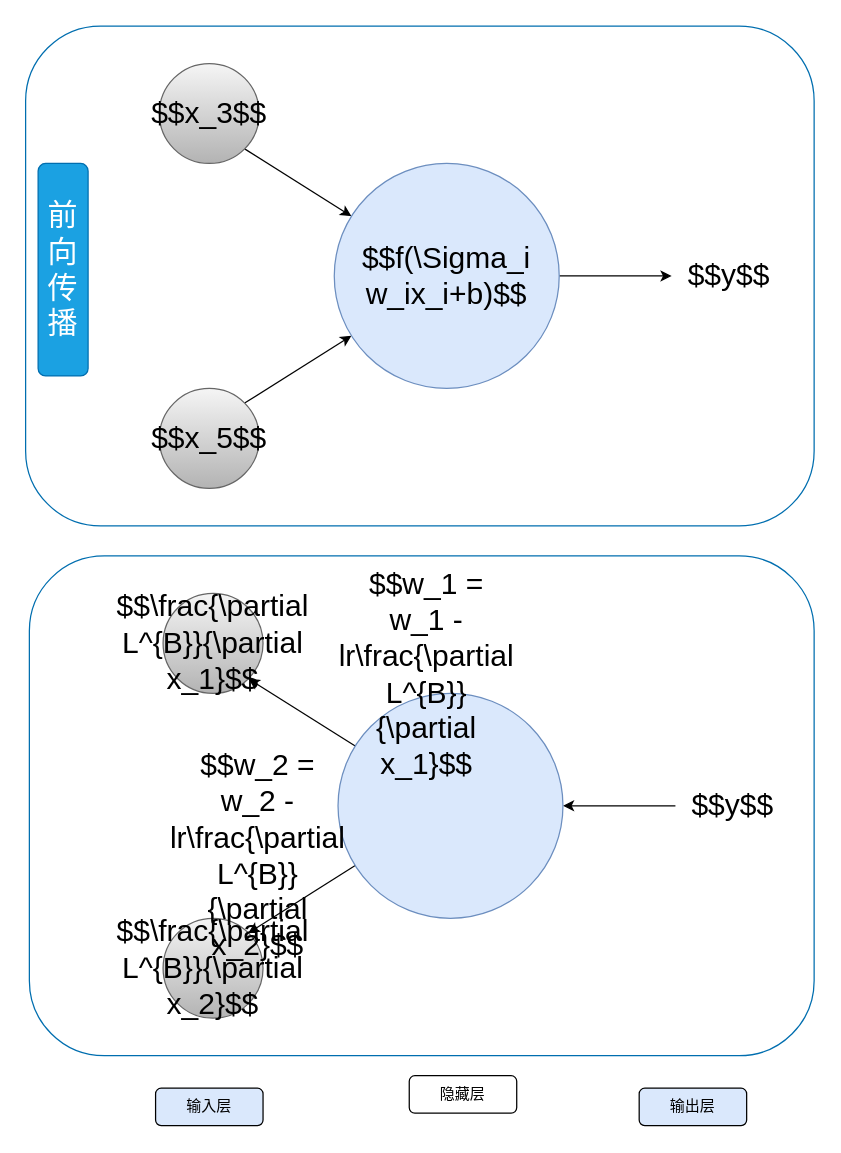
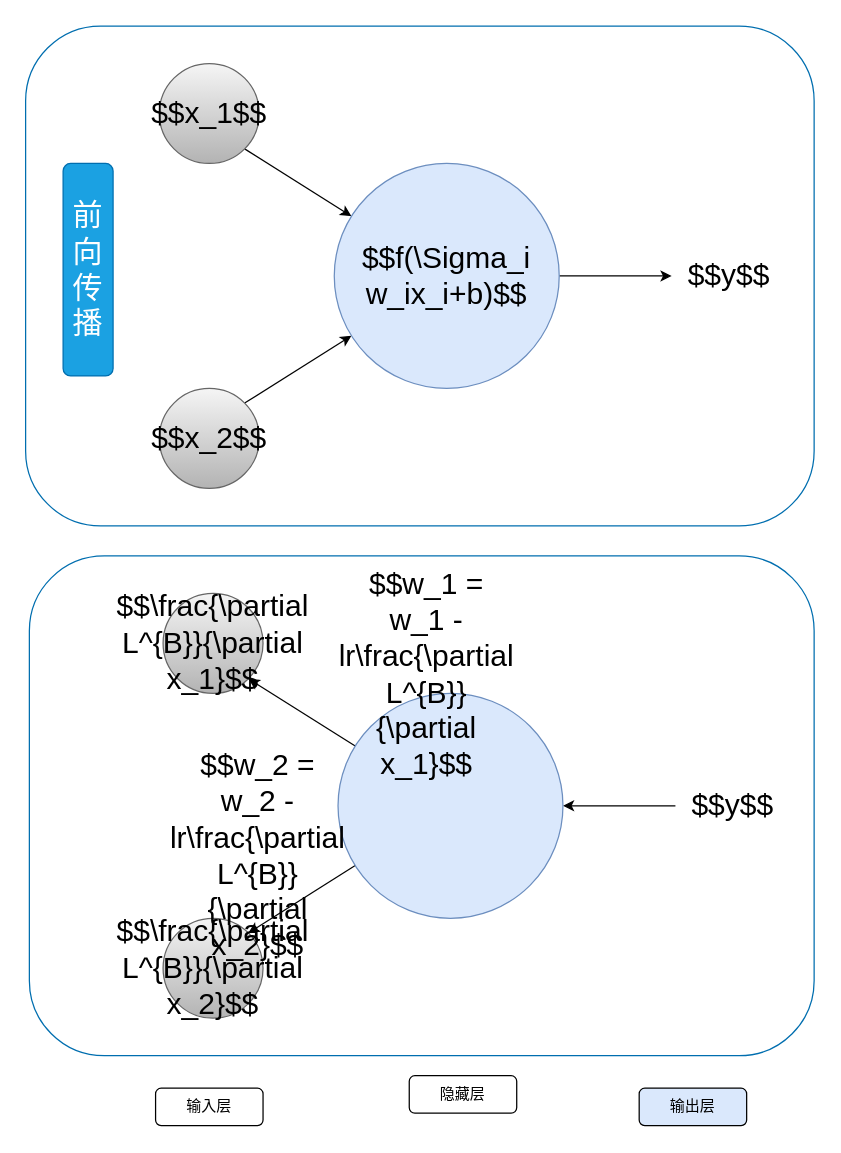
node "$$x_3$$": label "$$x_3$$" -> "$$x_1$$"
node "前向传播": moved (63, 269) -> (88, 269)
node "$$x_5$$": label "$$x_5$$" -> "$$x_2$$"
node "输入层": fillcolor #dae8fc -> #ffffff
